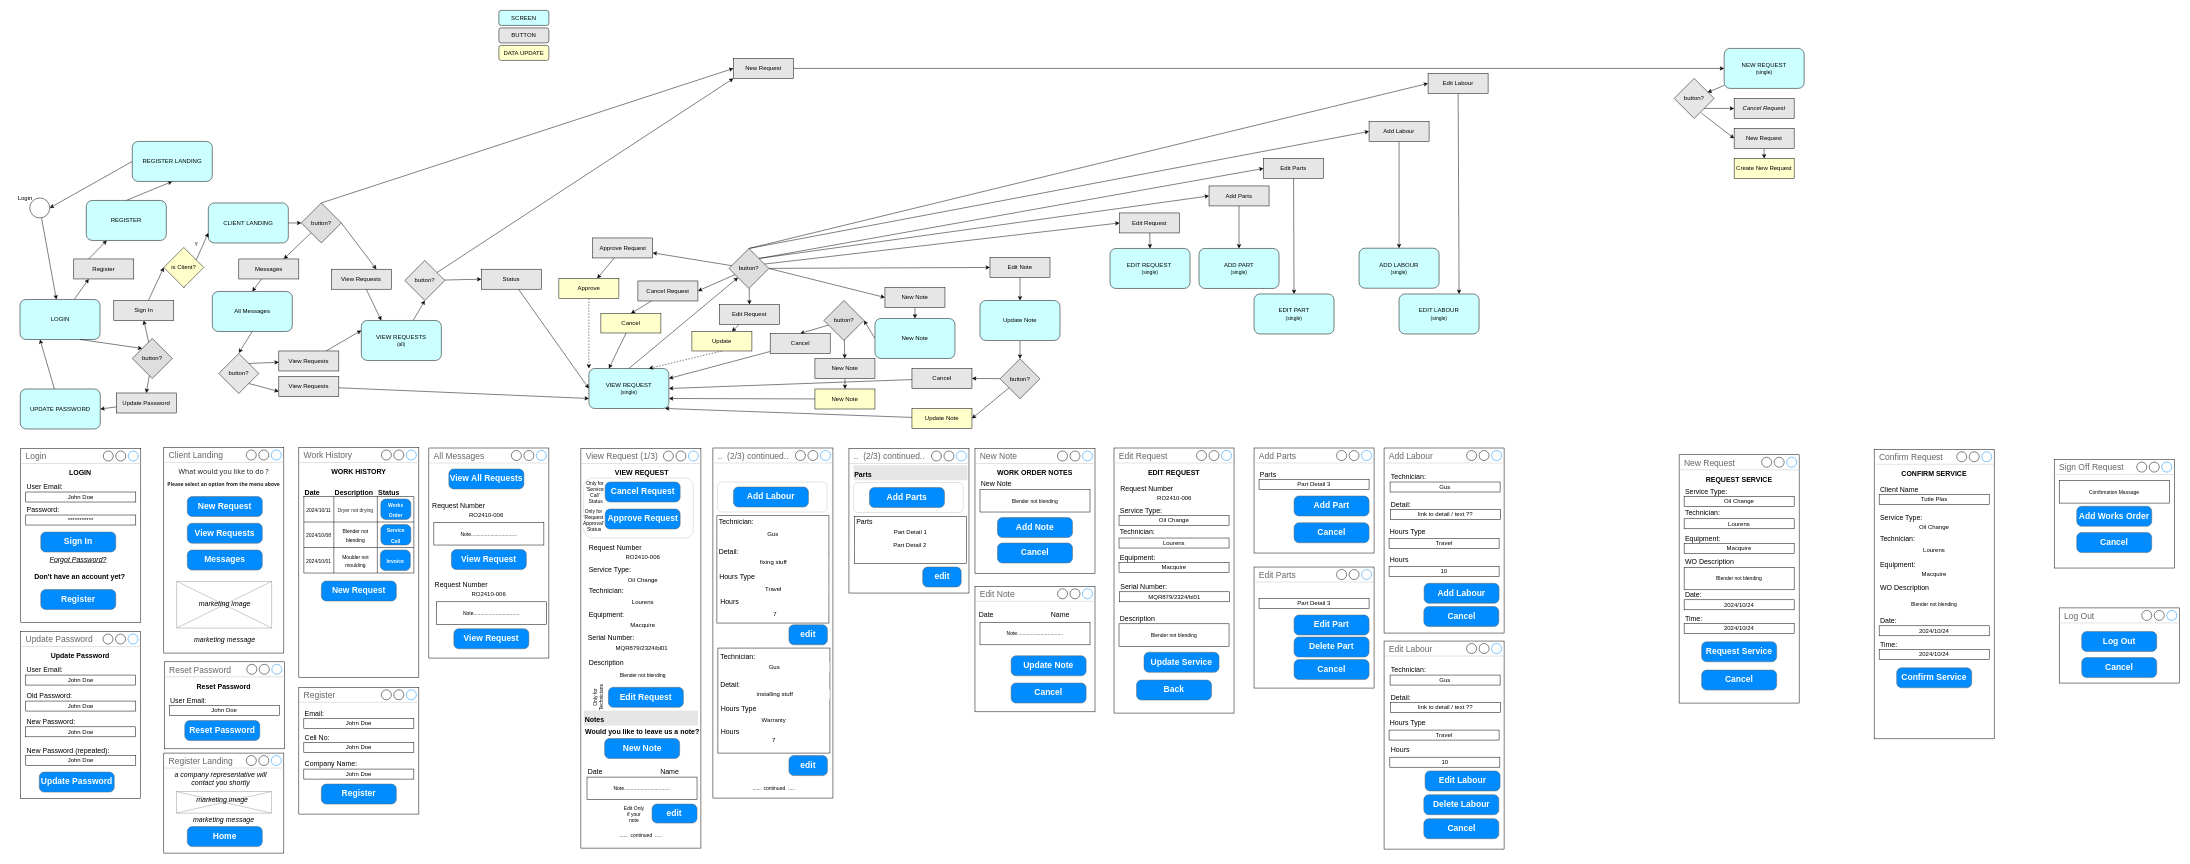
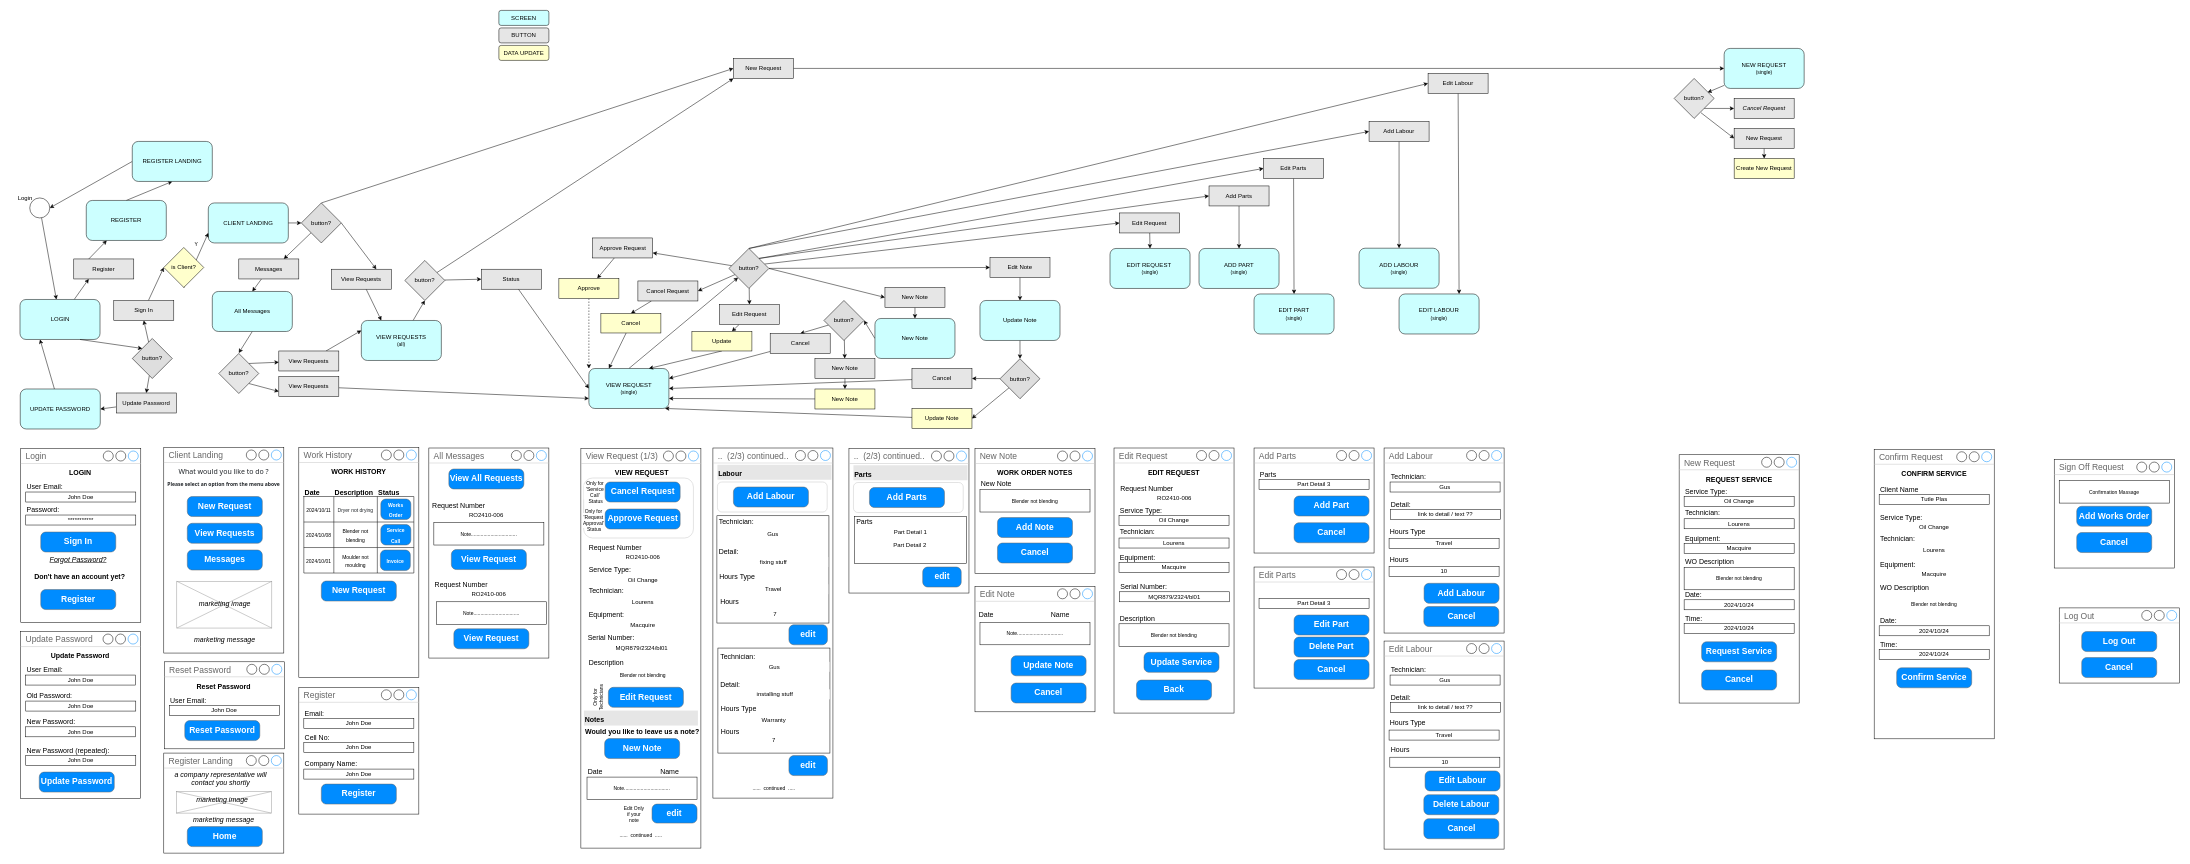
edge "Update" -> "VIEW REQUEST (single)": style dashed -> solid
node "Labour": added
